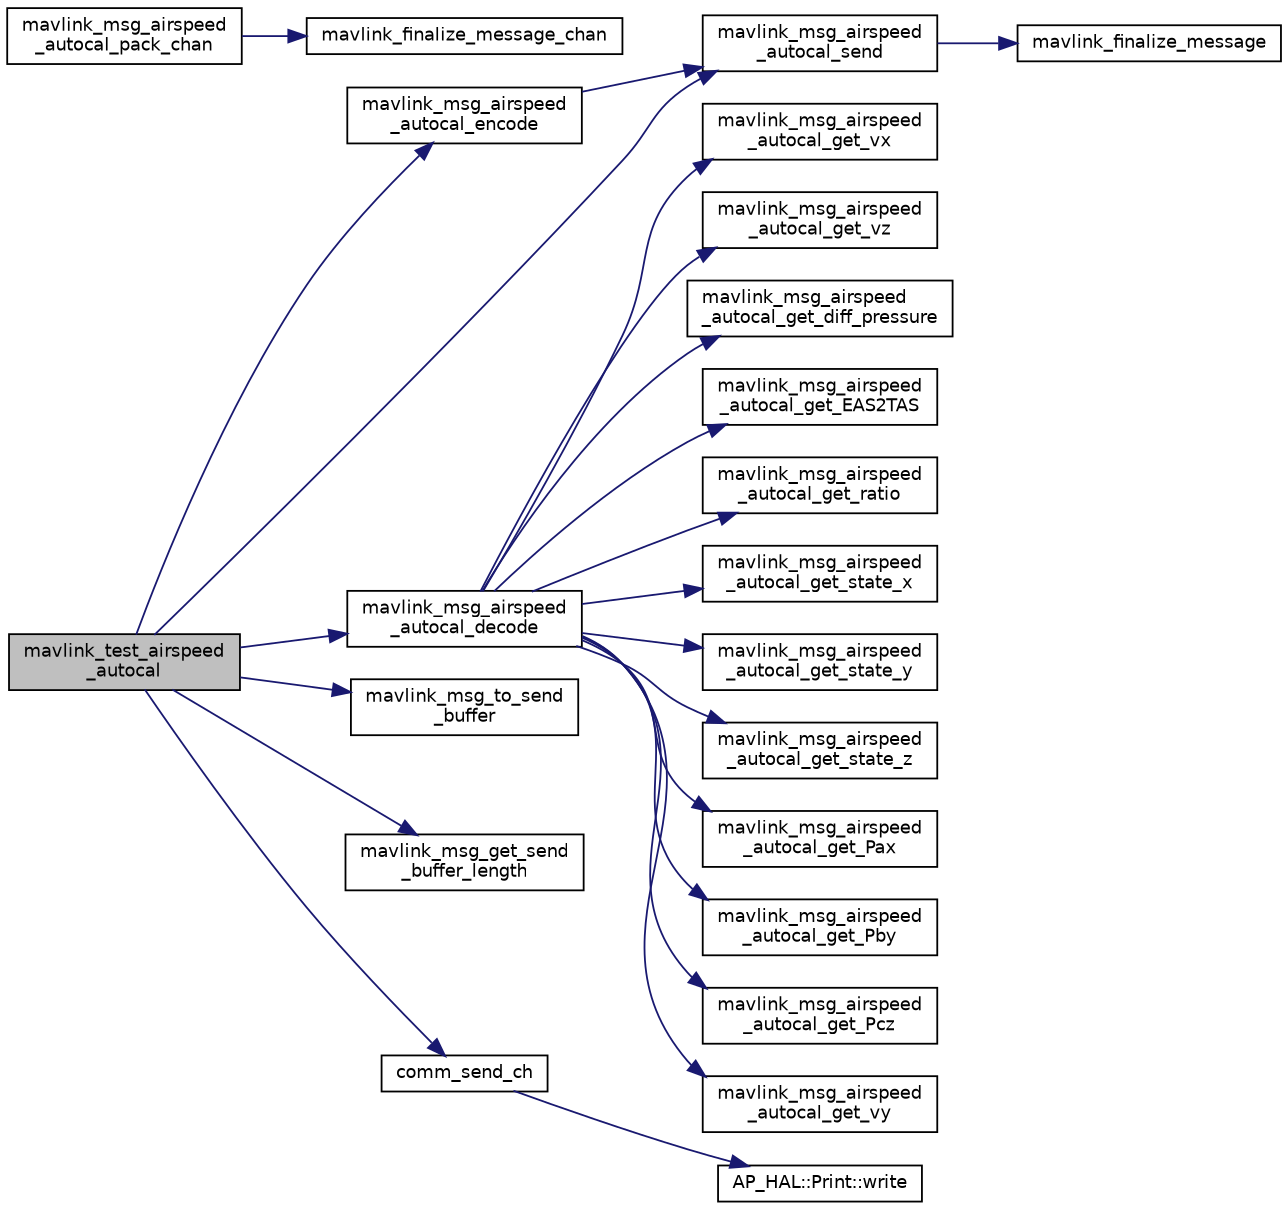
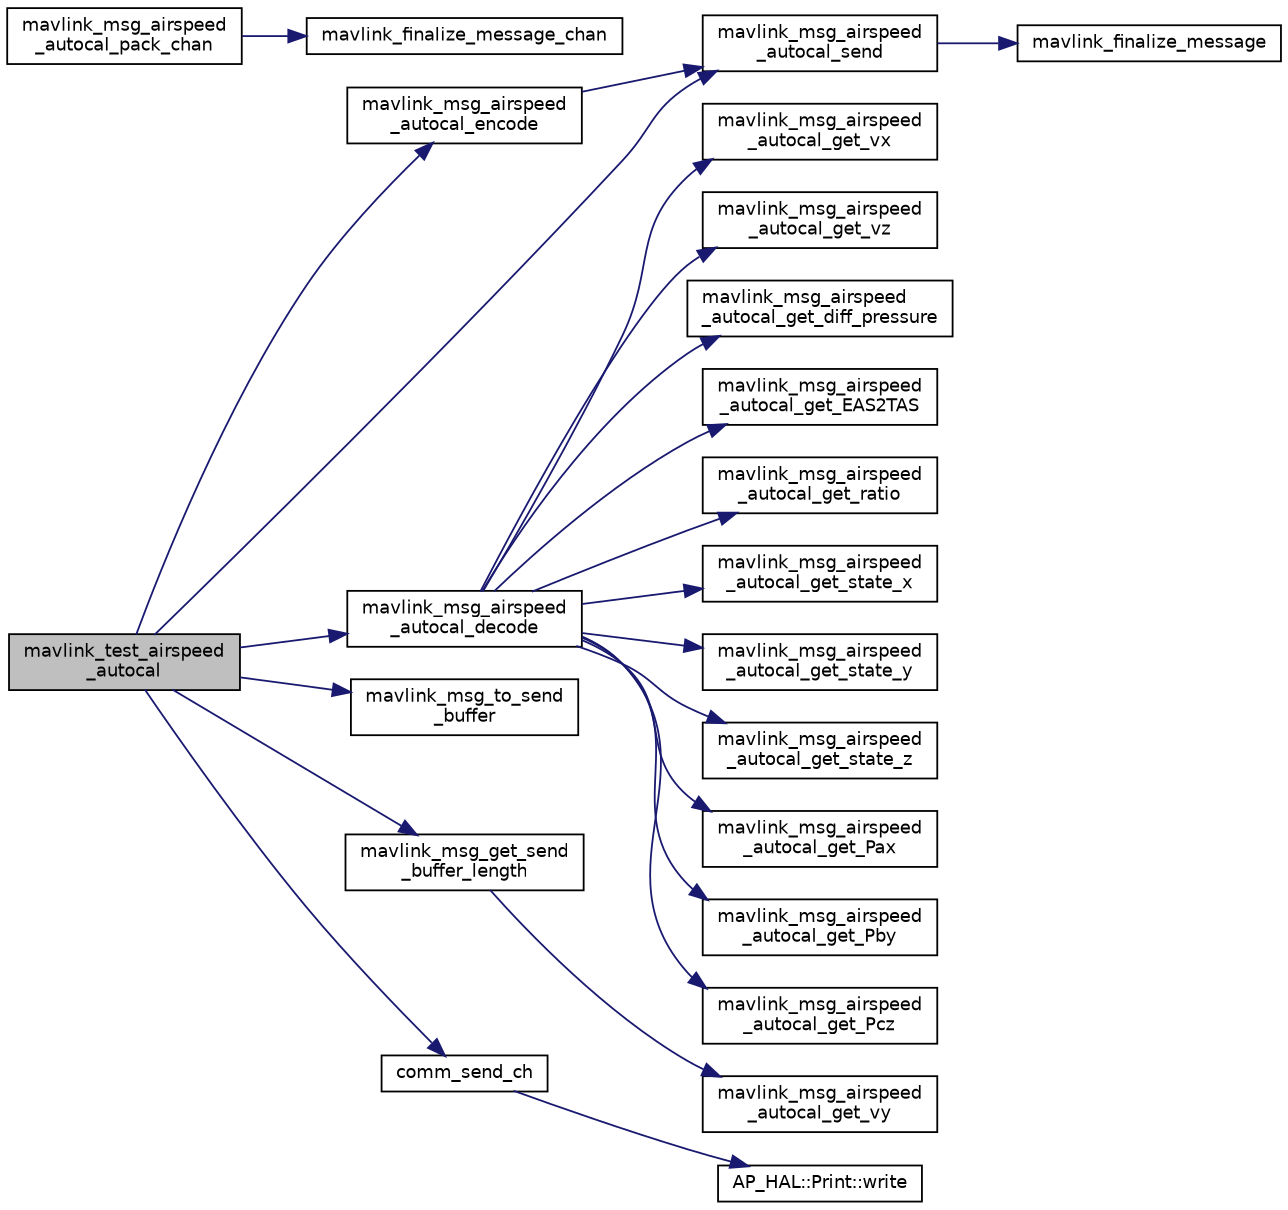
edge "mavlink_msg_airspeed _autocal_decode" -> "mavlink_msg_airspeed _autocal_get_vy": now "mavlink_msg_get_send _buffer_length" -> "mavlink_msg_airspeed _autocal_get_vy"
